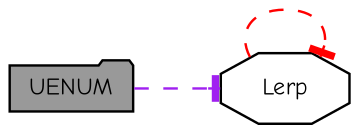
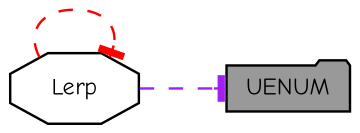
edge "UENUM" -> "Lerp": reversed
